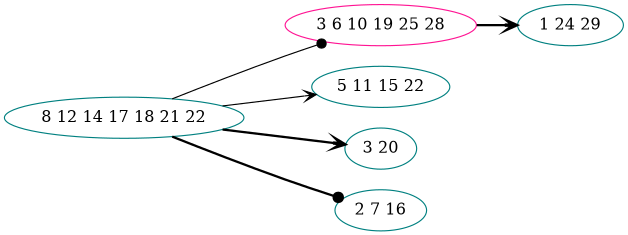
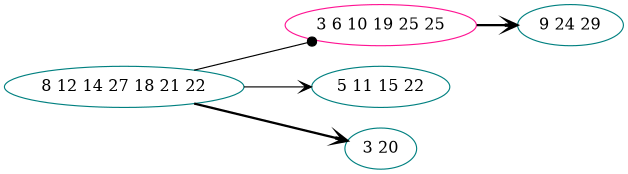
node "3 6 10 19 25 28": label "3 6 10 19 25 28" -> "3 6 10 19 25 25"
node "1 24 29": label "1 24 29" -> "9 24 29"
node "8 12 14 17 18 21 22": label "8 12 14 17 18 21 22" -> "8 12 14 27 18 21 22"
node "2 7 16": removed
